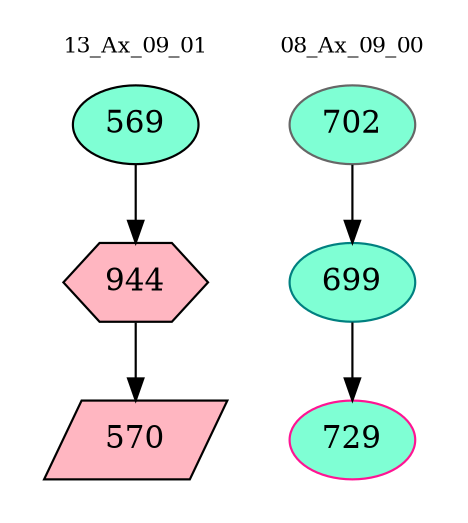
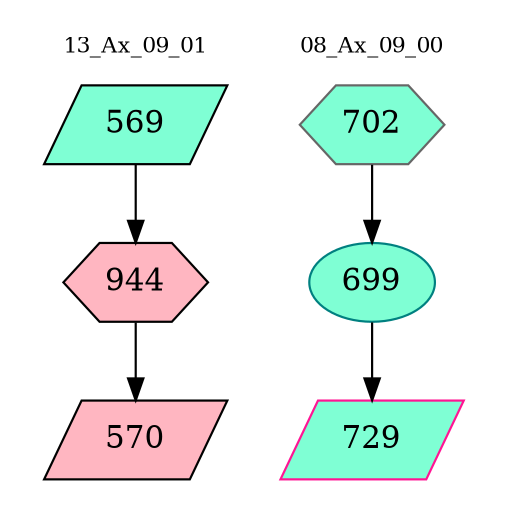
node "569": shape ellipse -> parallelogram
node "702": shape ellipse -> hexagon
node "729": shape ellipse -> parallelogram
